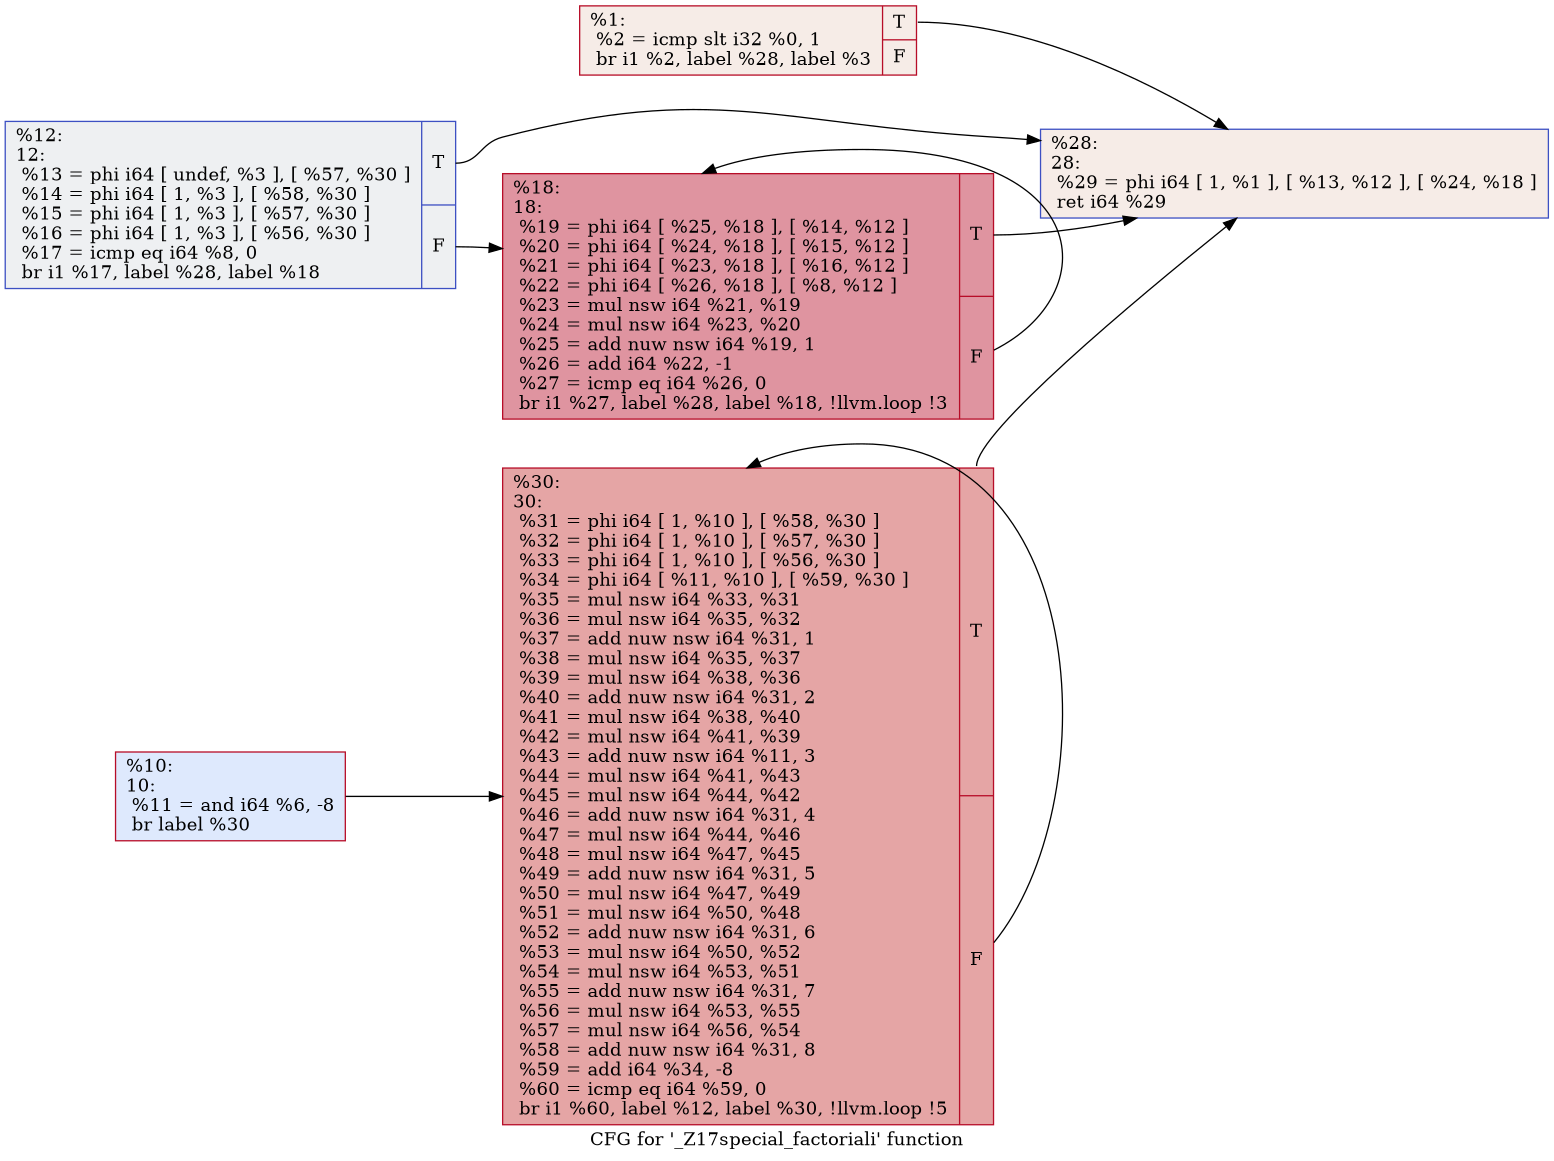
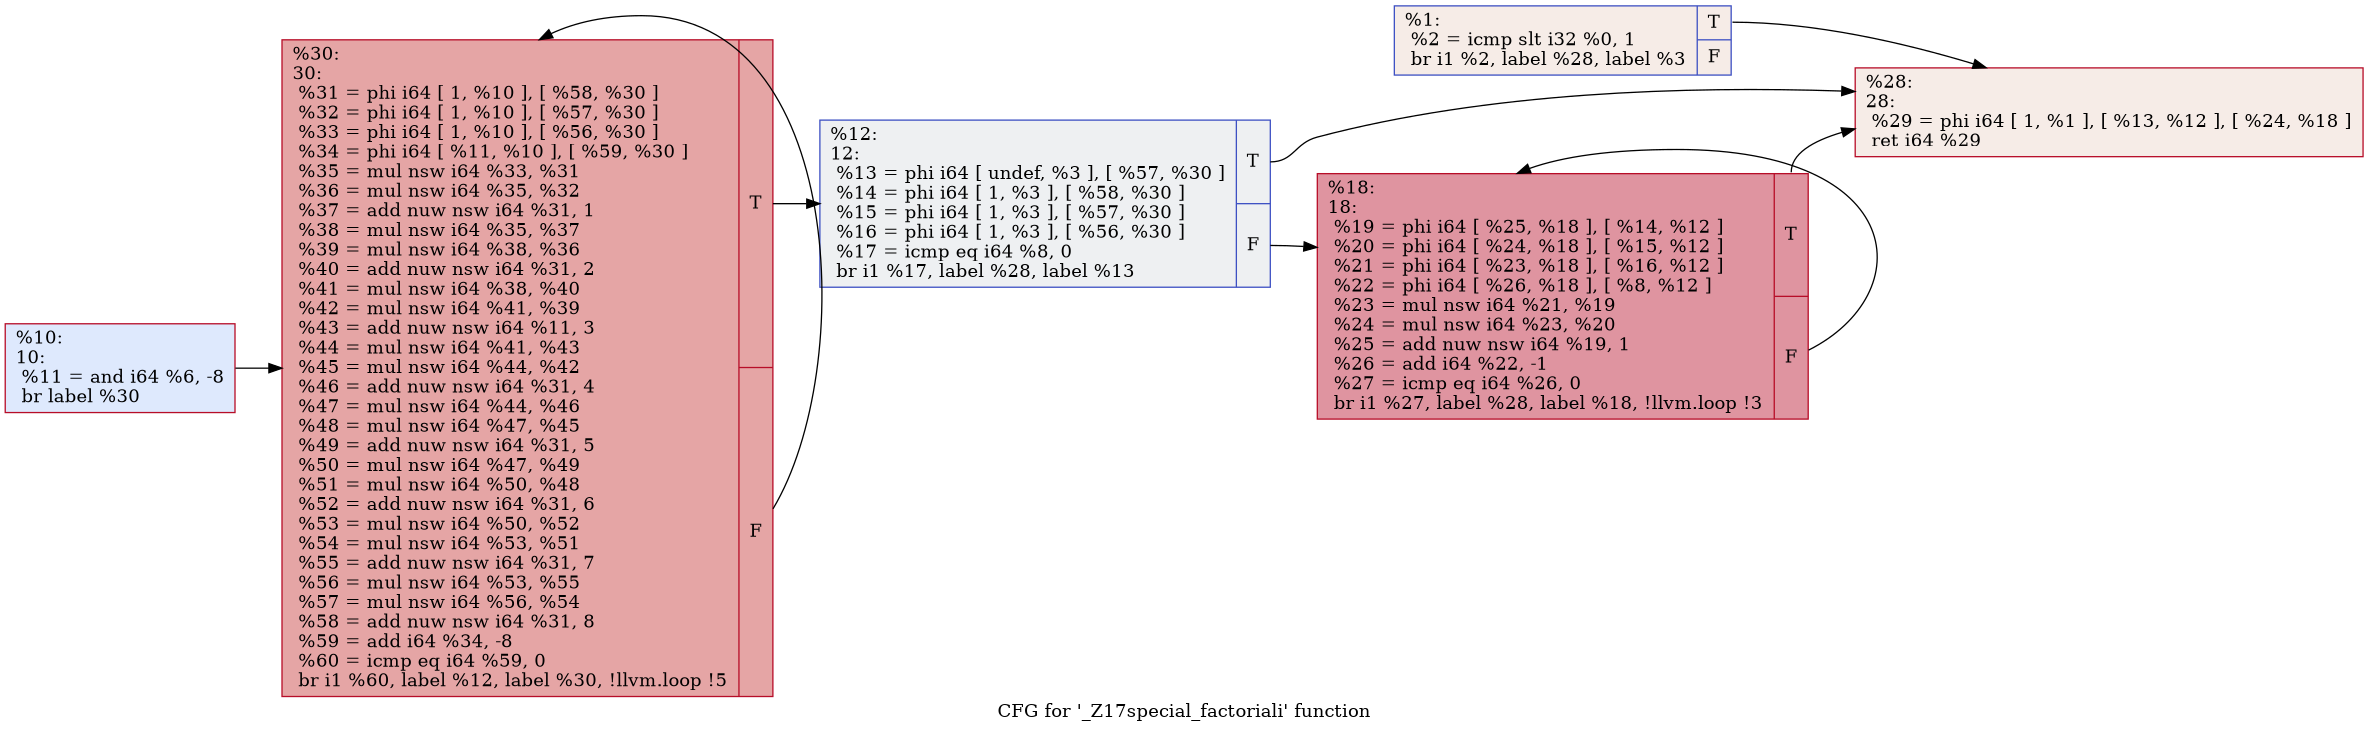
node "%1:": color #b70d28ff -> #3d50c3ff
node "%28:": color #3d50c3ff -> #b70d28ff
node "%12:": text "br i1 %17, label %28, label %18" -> "br i1 %17, label %28, label %13"
edge "%30:" -> "%28:": now "%30:" -> "%12:"
